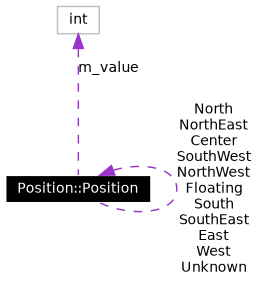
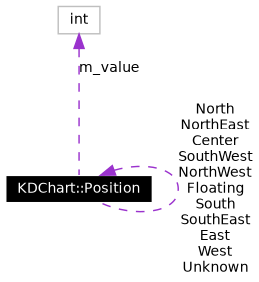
node "Position::Position": label "Position::Position" -> "KDChart::Position"
